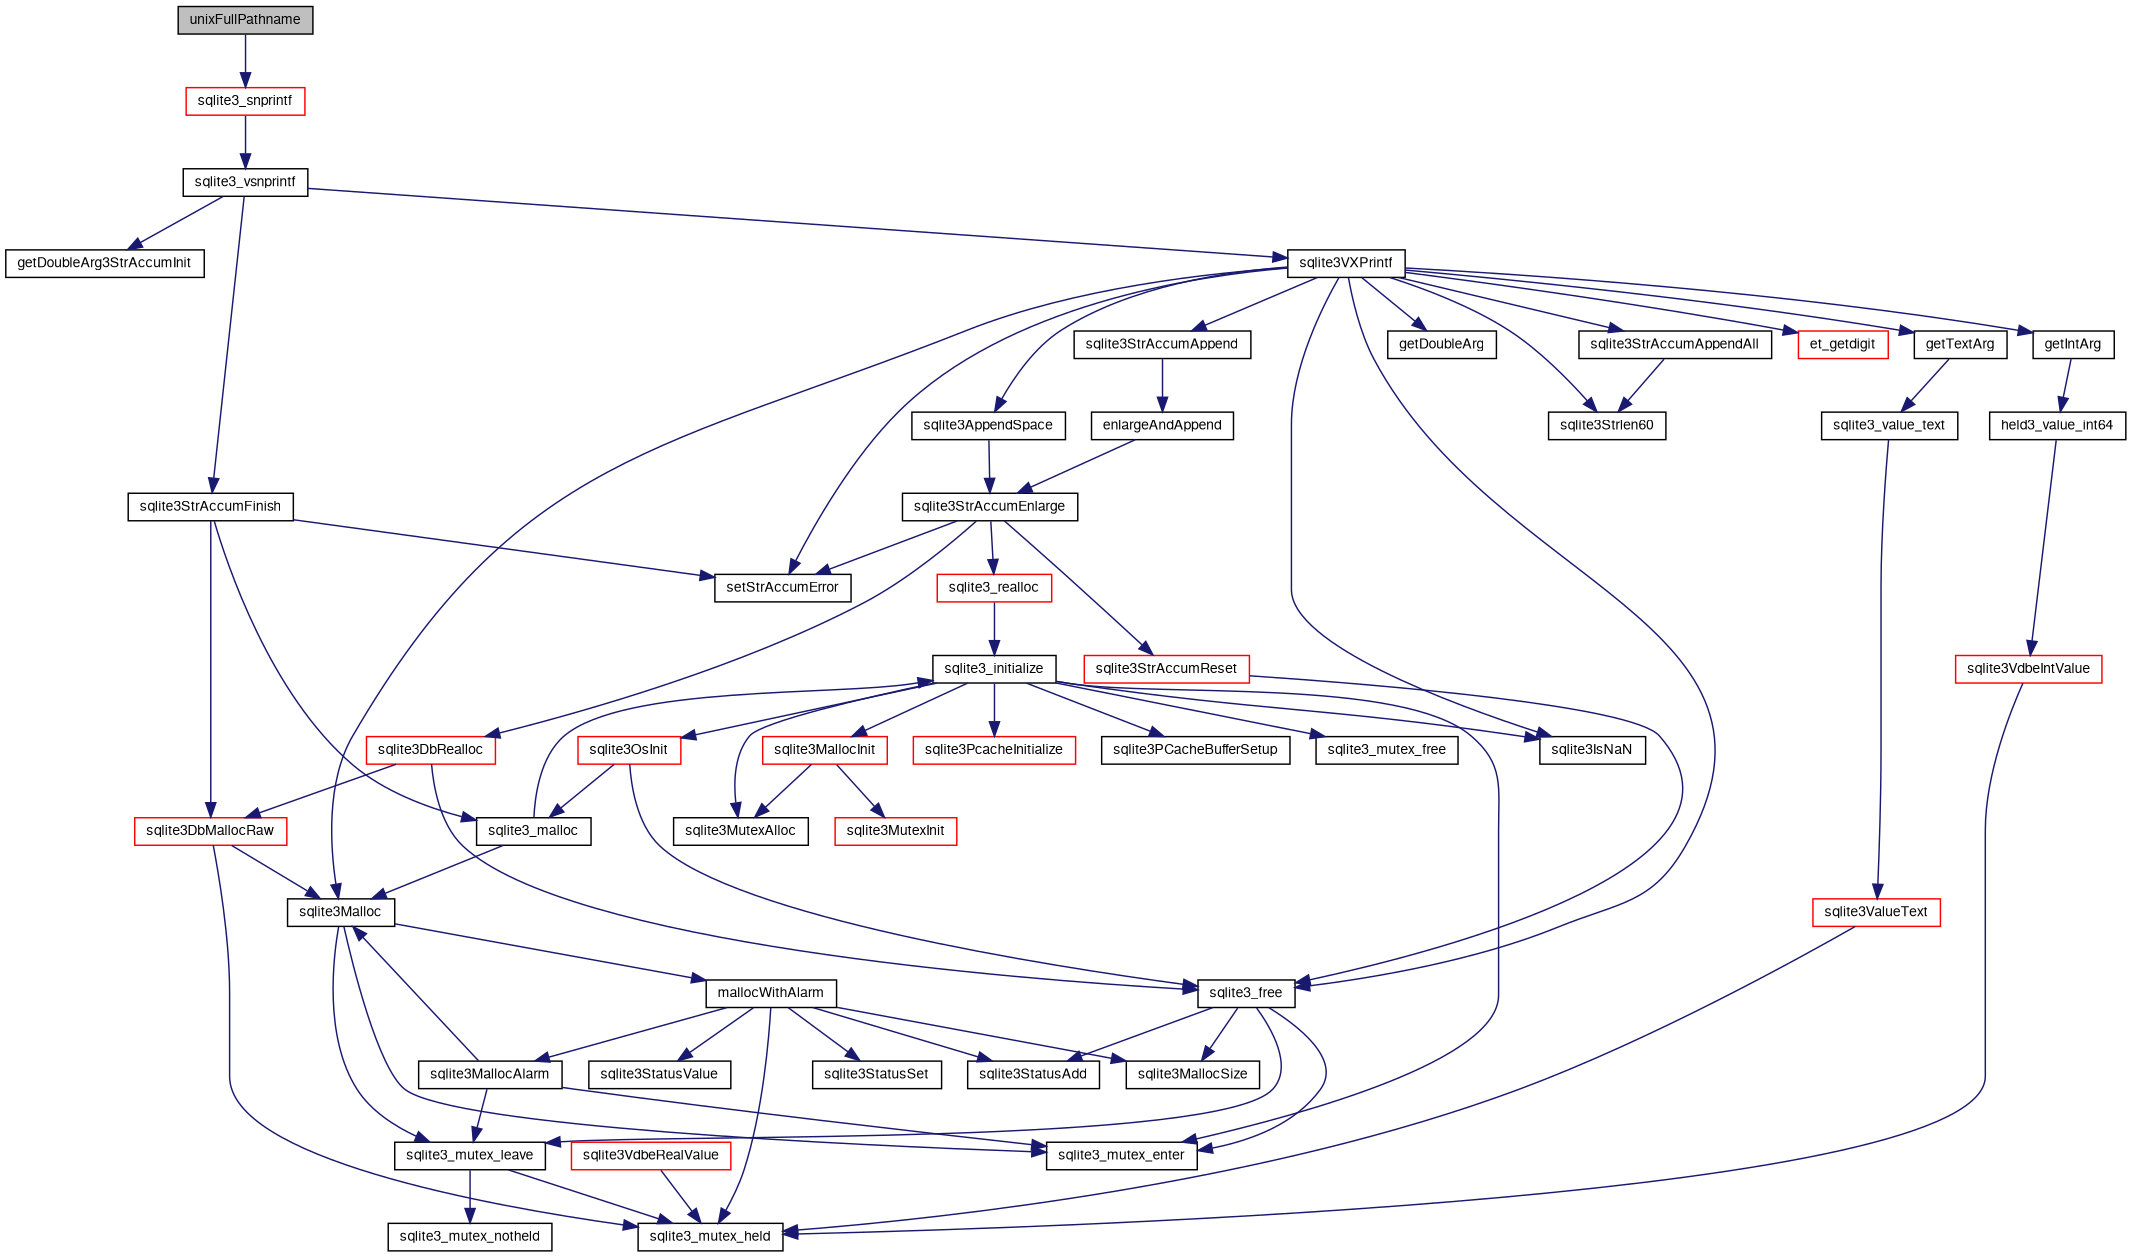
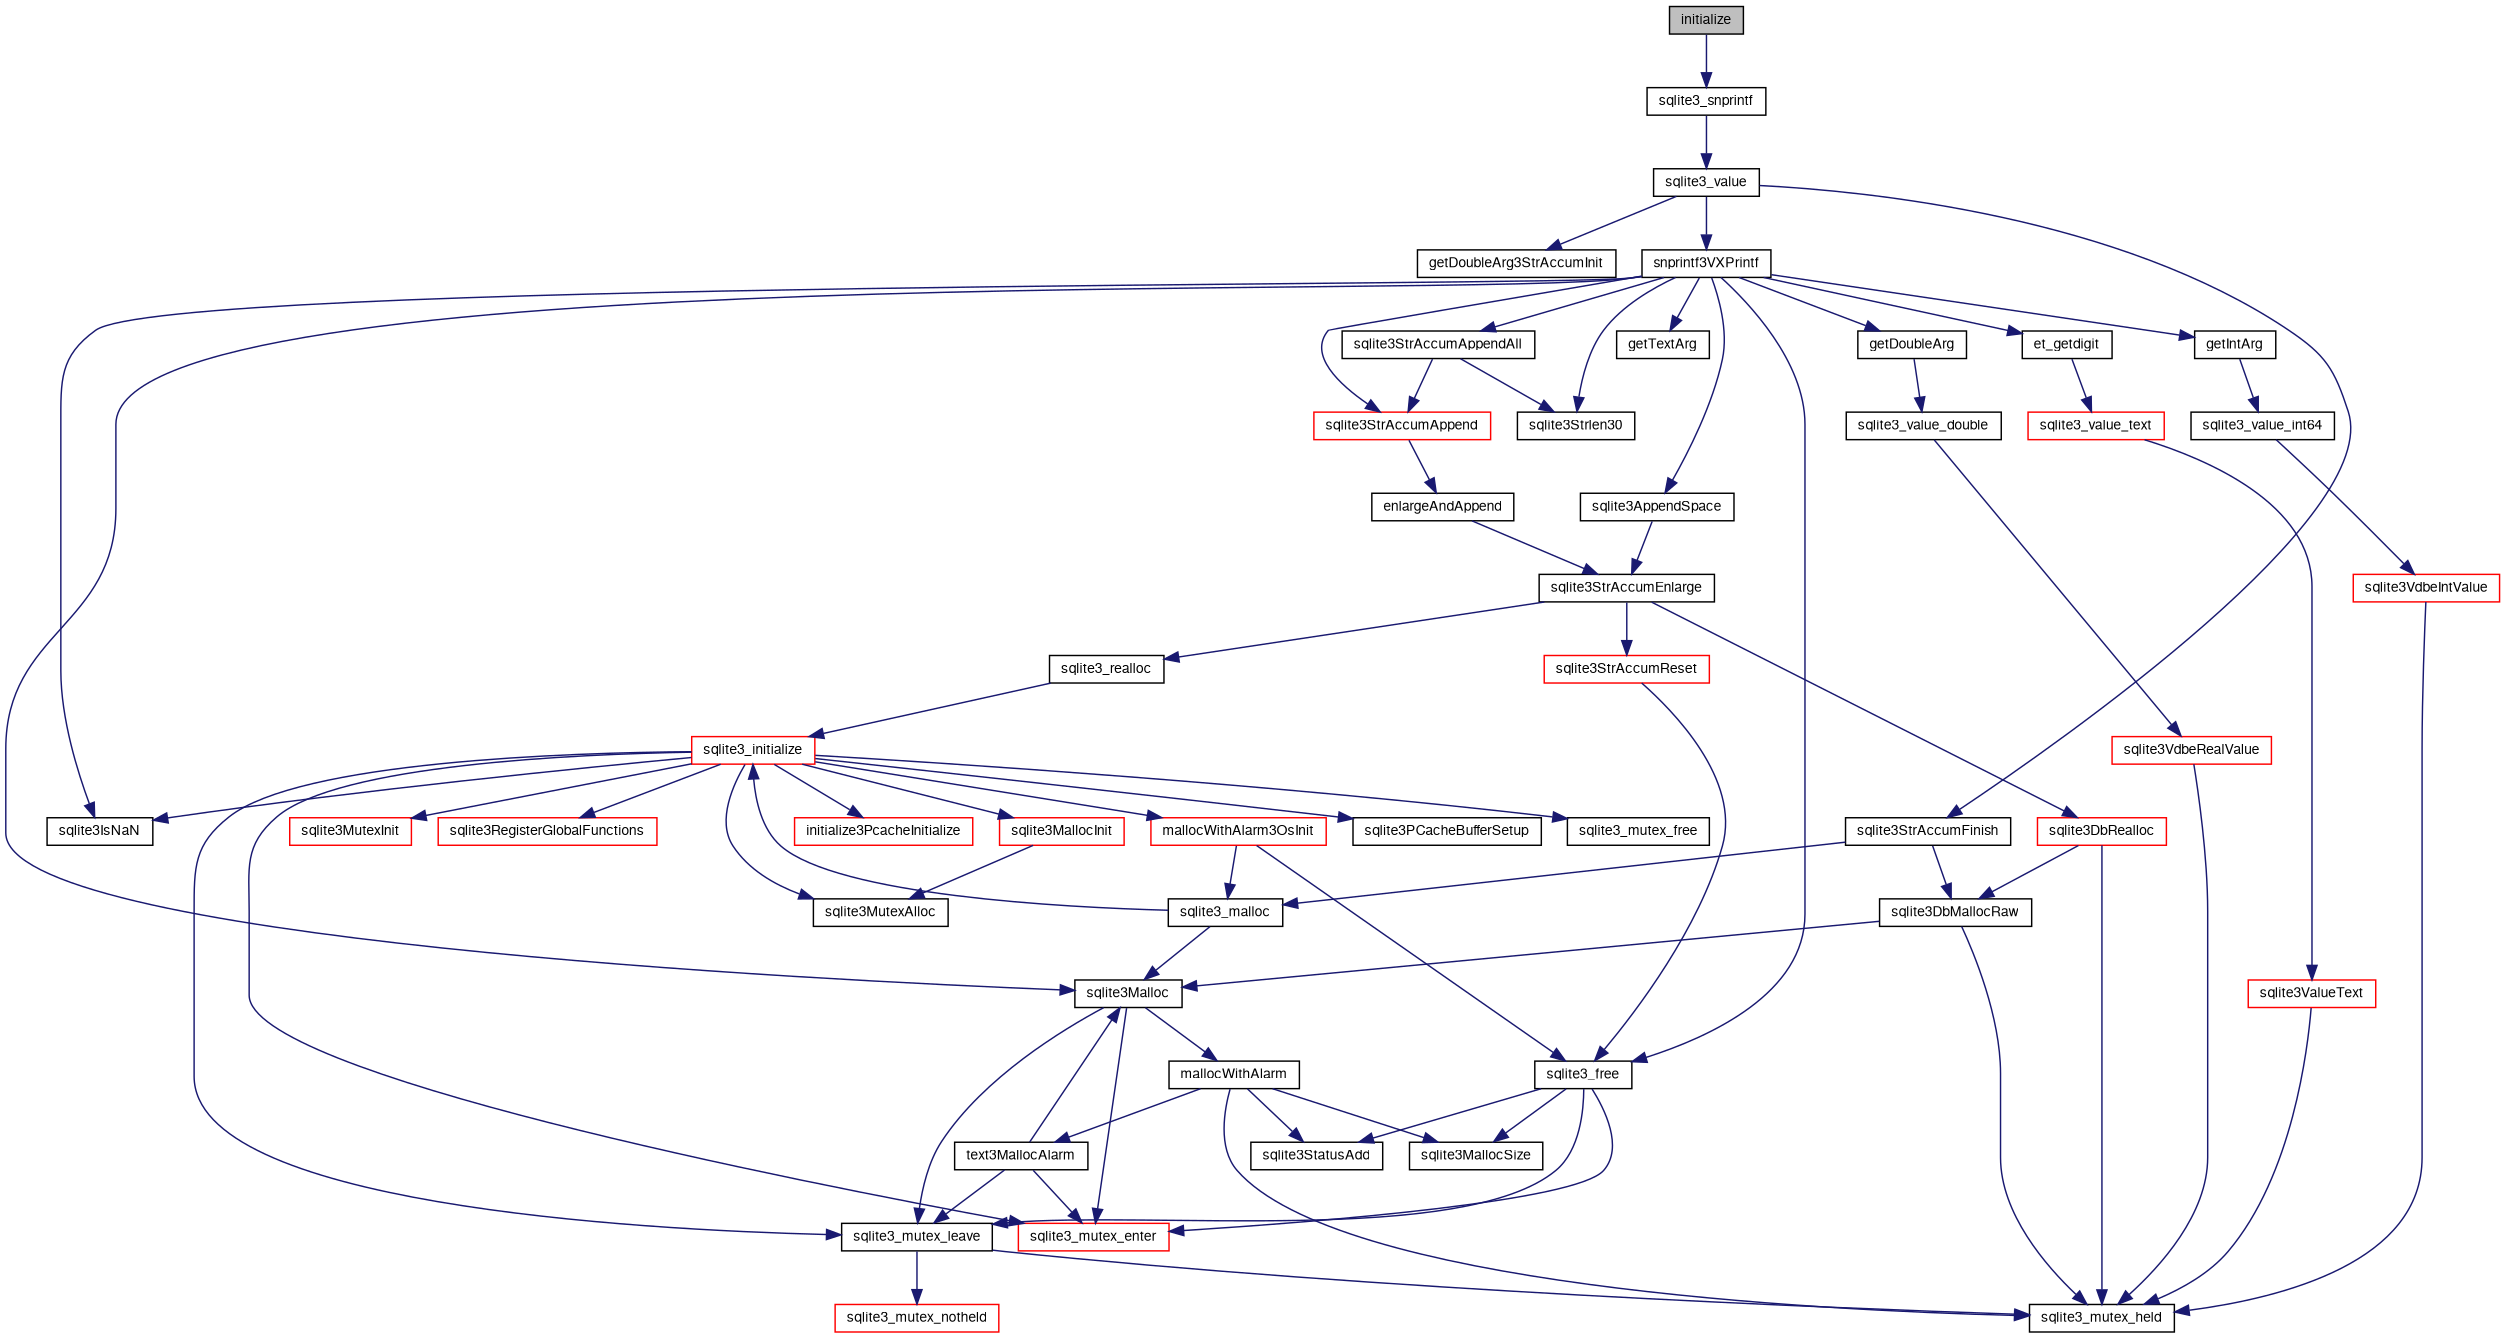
node "unixFullPathname": label "unixFullPathname" -> "initialize"
node "sqlite3_snprintf": color red -> black
node "sqlite3_vsnprintf": label "sqlite3_vsnprintf" -> "sqlite3_value"
node "sqlite3VXPrintf": label "sqlite3VXPrintf" -> "snprintf3VXPrintf"
node "sqlite3StrAccumAppend": color black -> red
node "et_getdigit": color red -> black
edge "sqlite3StrAccumAppendAll" -> "sqlite3StrAccumAppend": added
edge "getTextArg" -> "sqlite3_value_text": now "et_getdigit" -> "sqlite3_value_text"
node "sqlite3Strlen60": label "sqlite3Strlen60" -> "sqlite3Strlen30"
node "sqlite3_value_text": color black -> red
node "sqlite3_value_double": added
node "held3_value_int64": label "held3_value_int64" -> "sqlite3_value_int64"
node "setStrAccumError": removed
node "sqlite3_realloc": color red -> black
node "sqlite3_initialize": color black -> red
node "sqlite3OsInit": label "sqlite3OsInit" -> "mallocWithAlarm3OsInit"
node "sqlite3PcacheInitialize": label "sqlite3PcacheInitialize" -> "initialize3PcacheInitialize"
edge "sqlite3MallocInit" -> "sqlite3MutexInit": now "sqlite3_initialize" -> "sqlite3MutexInit"
node "sqlite3DbMallocRaw": color red -> black
node "sqlite3RegisterGlobalFunctions": added
edge "sqlite3DbRealloc" -> "sqlite3_free": now "sqlite3DbRealloc" -> "sqlite3_mutex_held"
edge "sqlite3_initialize" -> "sqlite3_mutex_leave": added
node "sqlite3MallocAlarm": label "sqlite3MallocAlarm" -> "text3MallocAlarm"
node "sqlite3StatusValue": removed
node "sqlite3StatusSet": removed
node "sqlite3_mutex_enter": color black -> red
node "sqlite3_mutex_notheld": color black -> red
